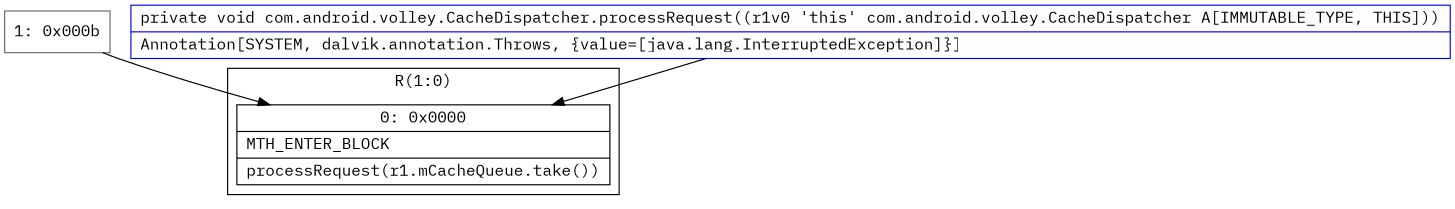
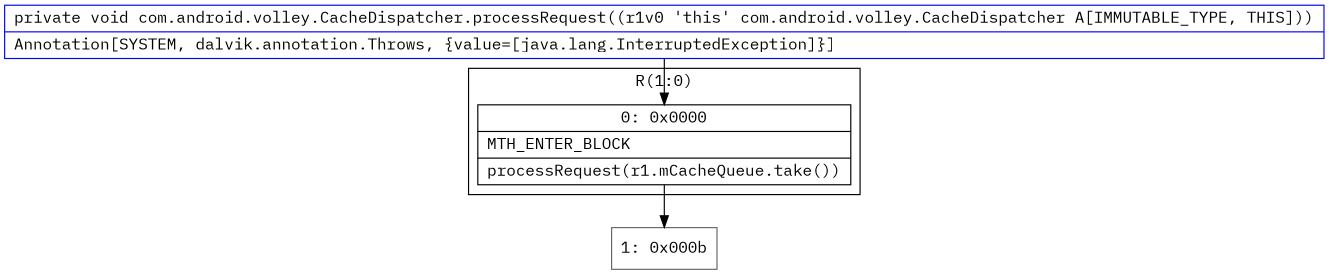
edge "1: 0x000b" -> "0: 0x0000": reversed
